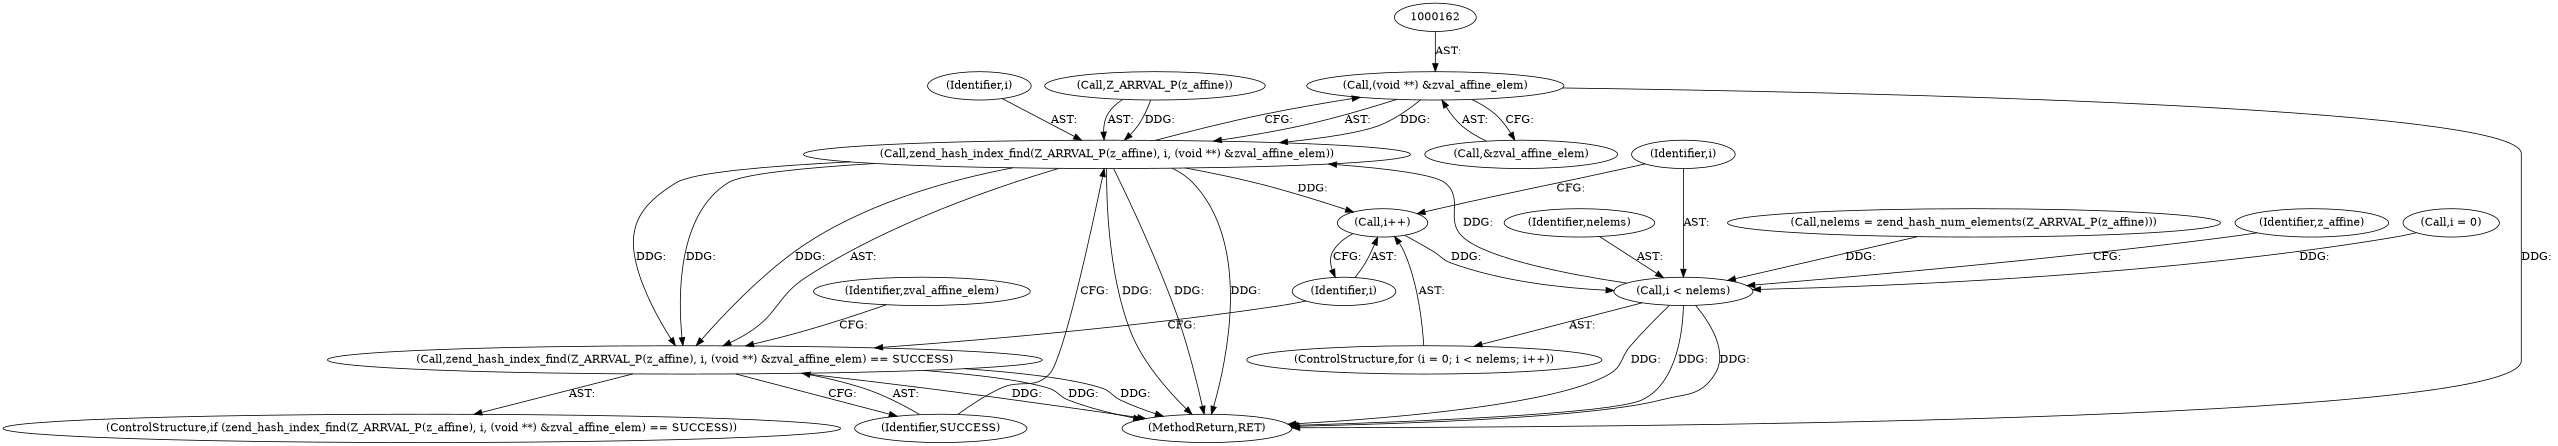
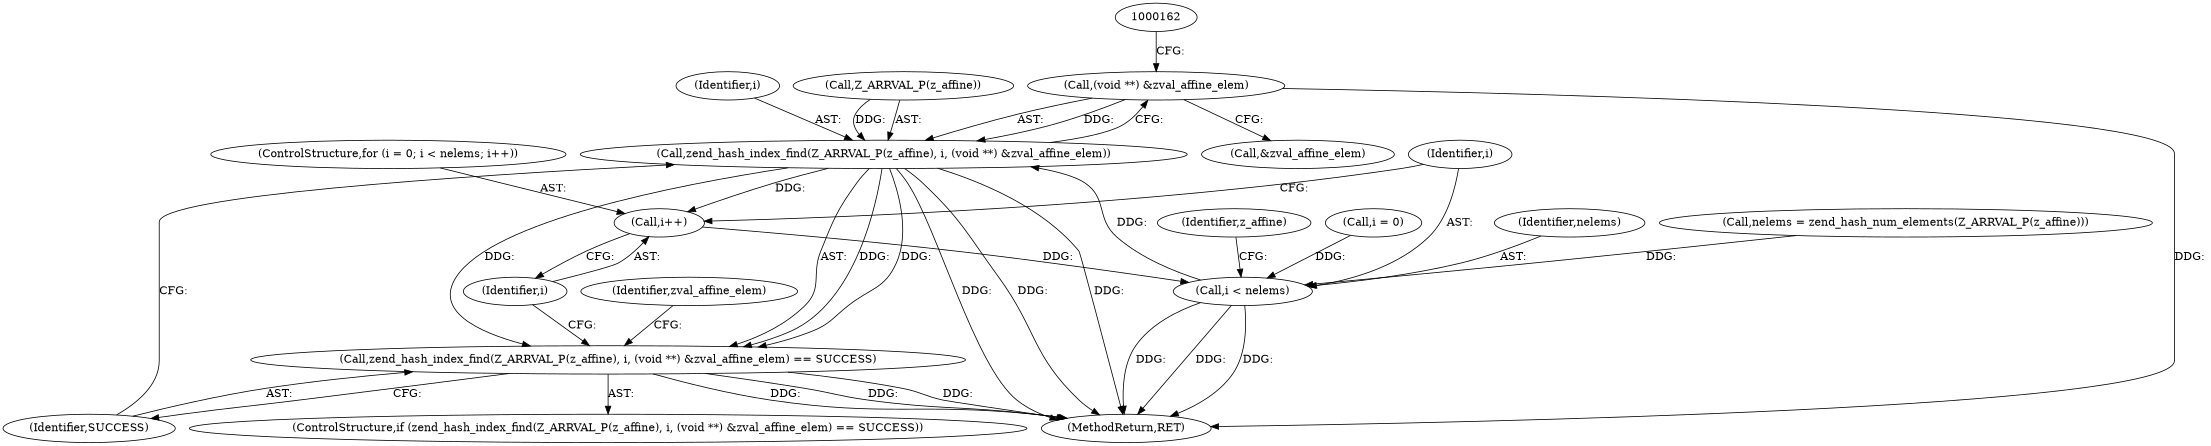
edge "1000162" -> "(Call,(void **) &zval_affine_elem)": label "AST: " -> "CFG: "
edge "(Call,&zval_affine_elem)" -> "(Call,(void **) &zval_affine_elem)": removed, label "AST:"
edge "(Call,i < nelems)" -> "(ControlStructure,for (i = 0; i < nelems; i++))": removed, label "AST:"
